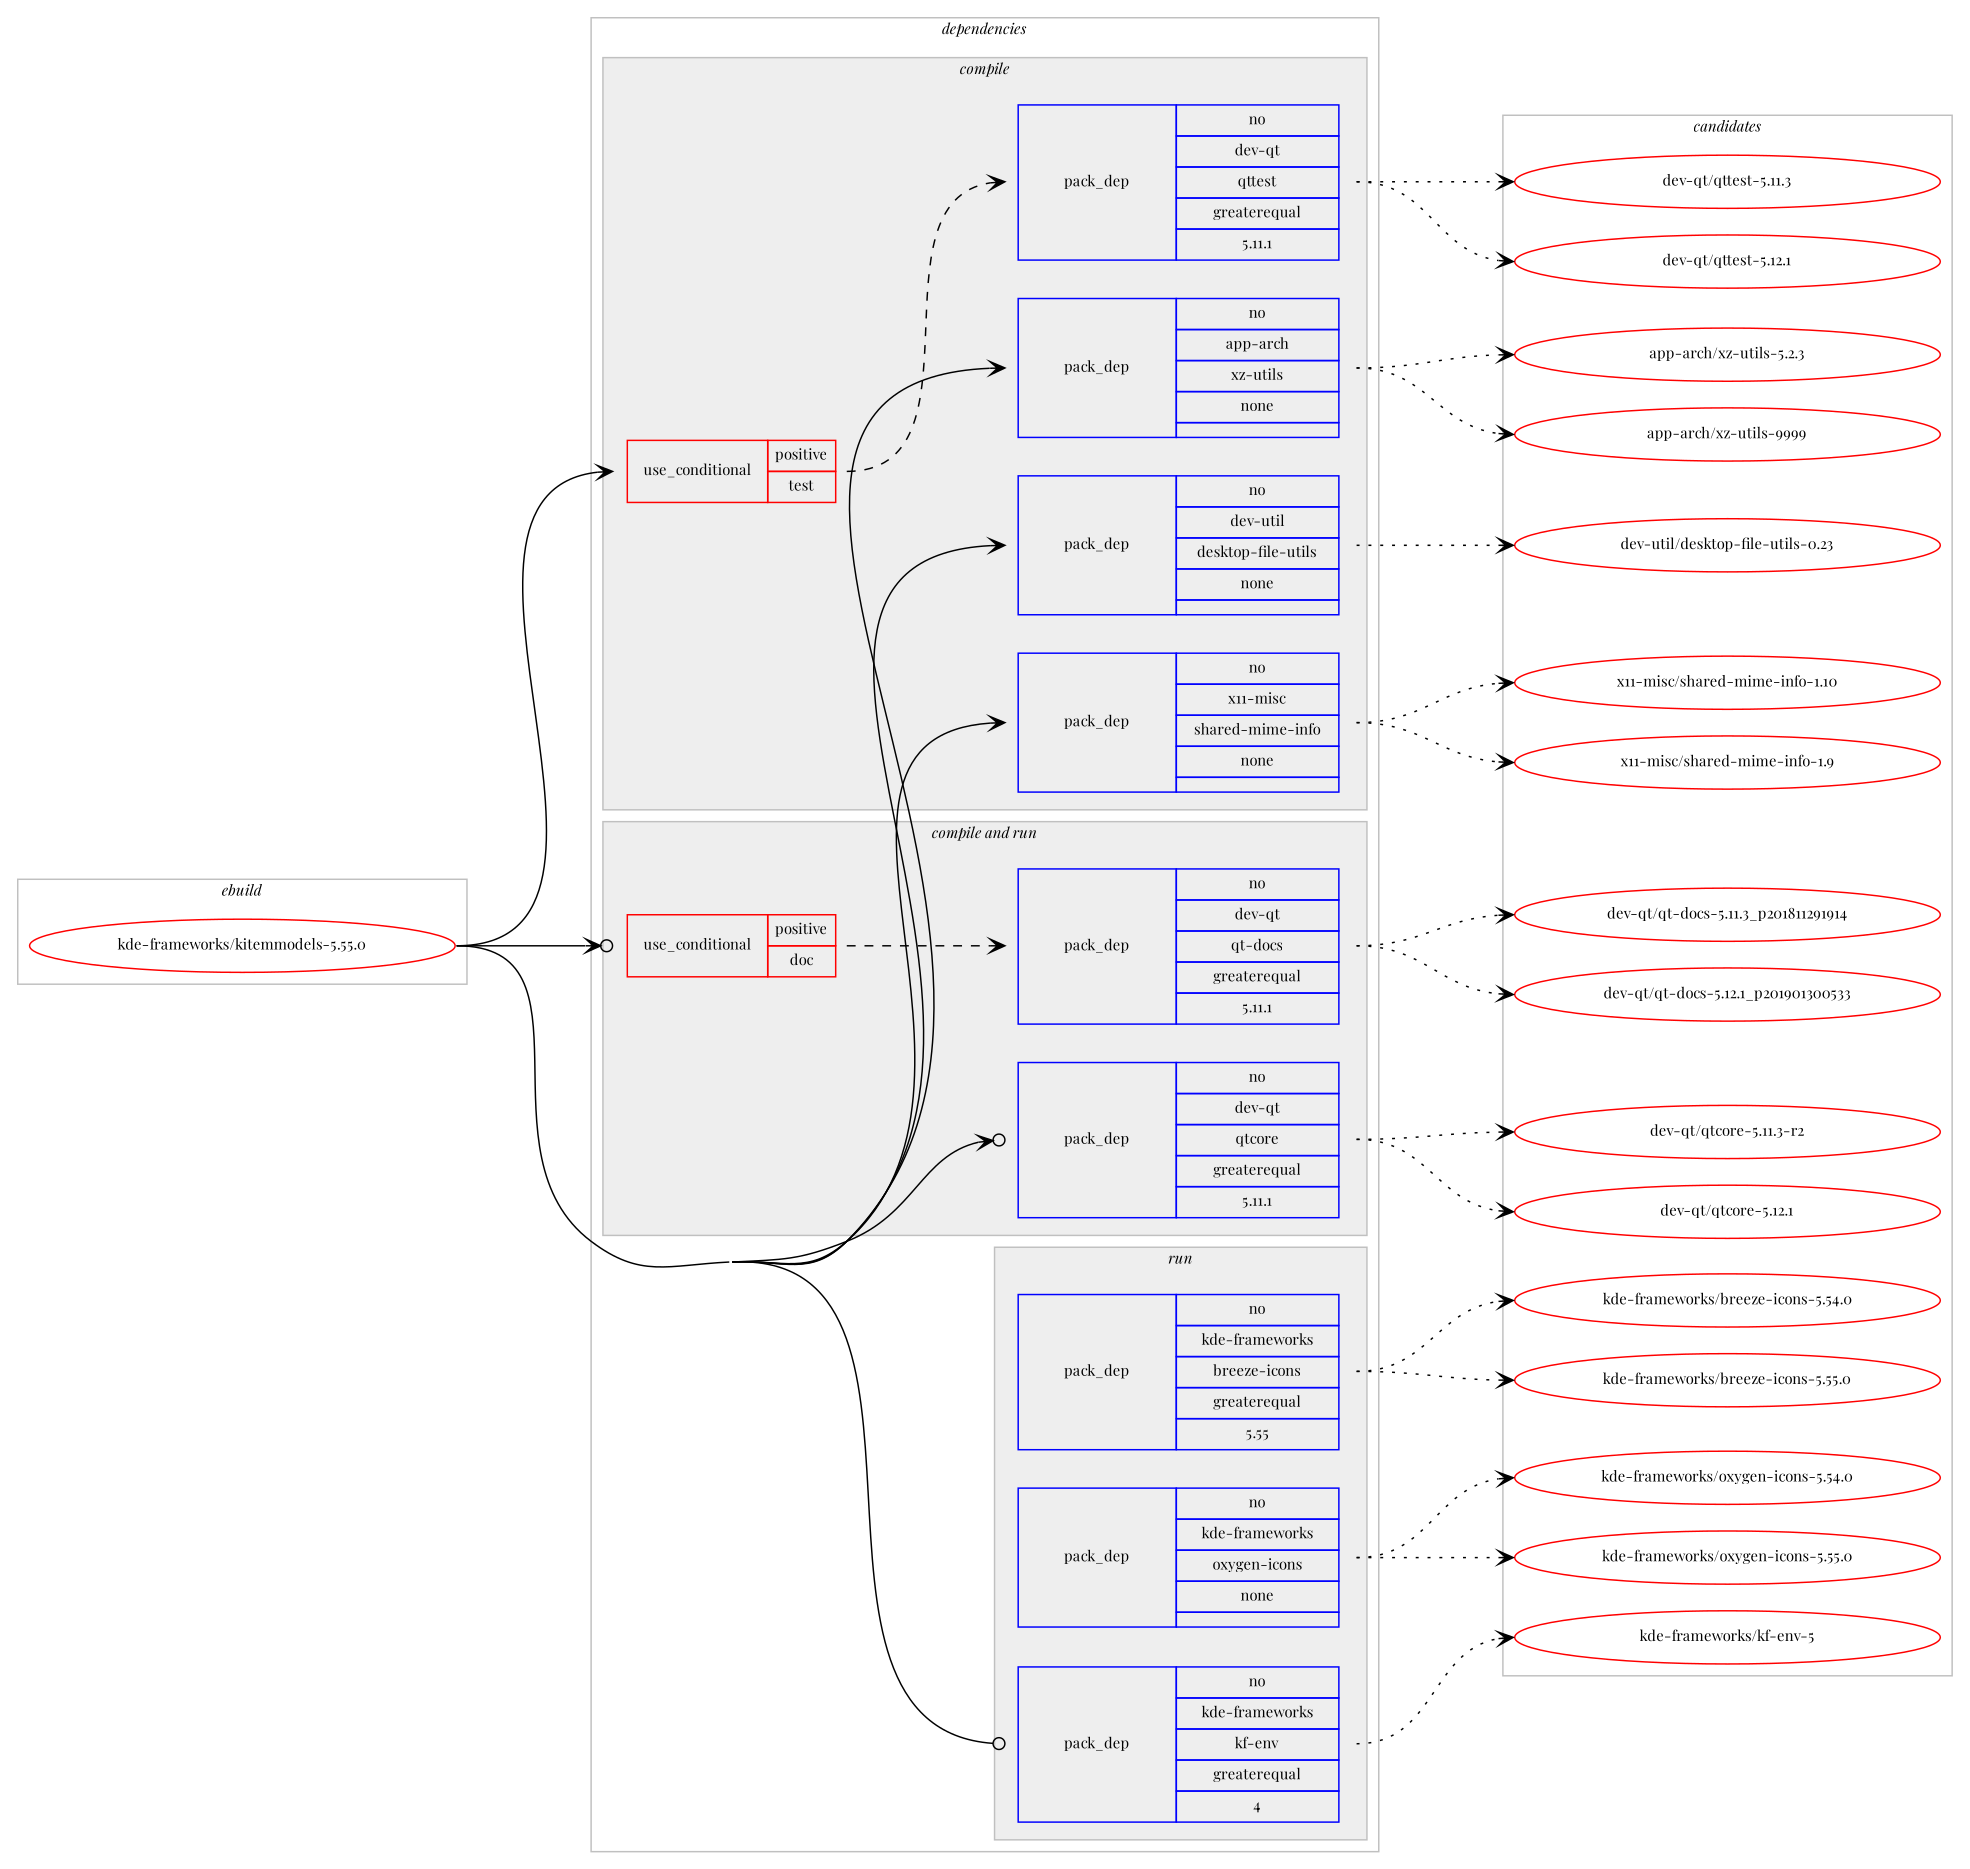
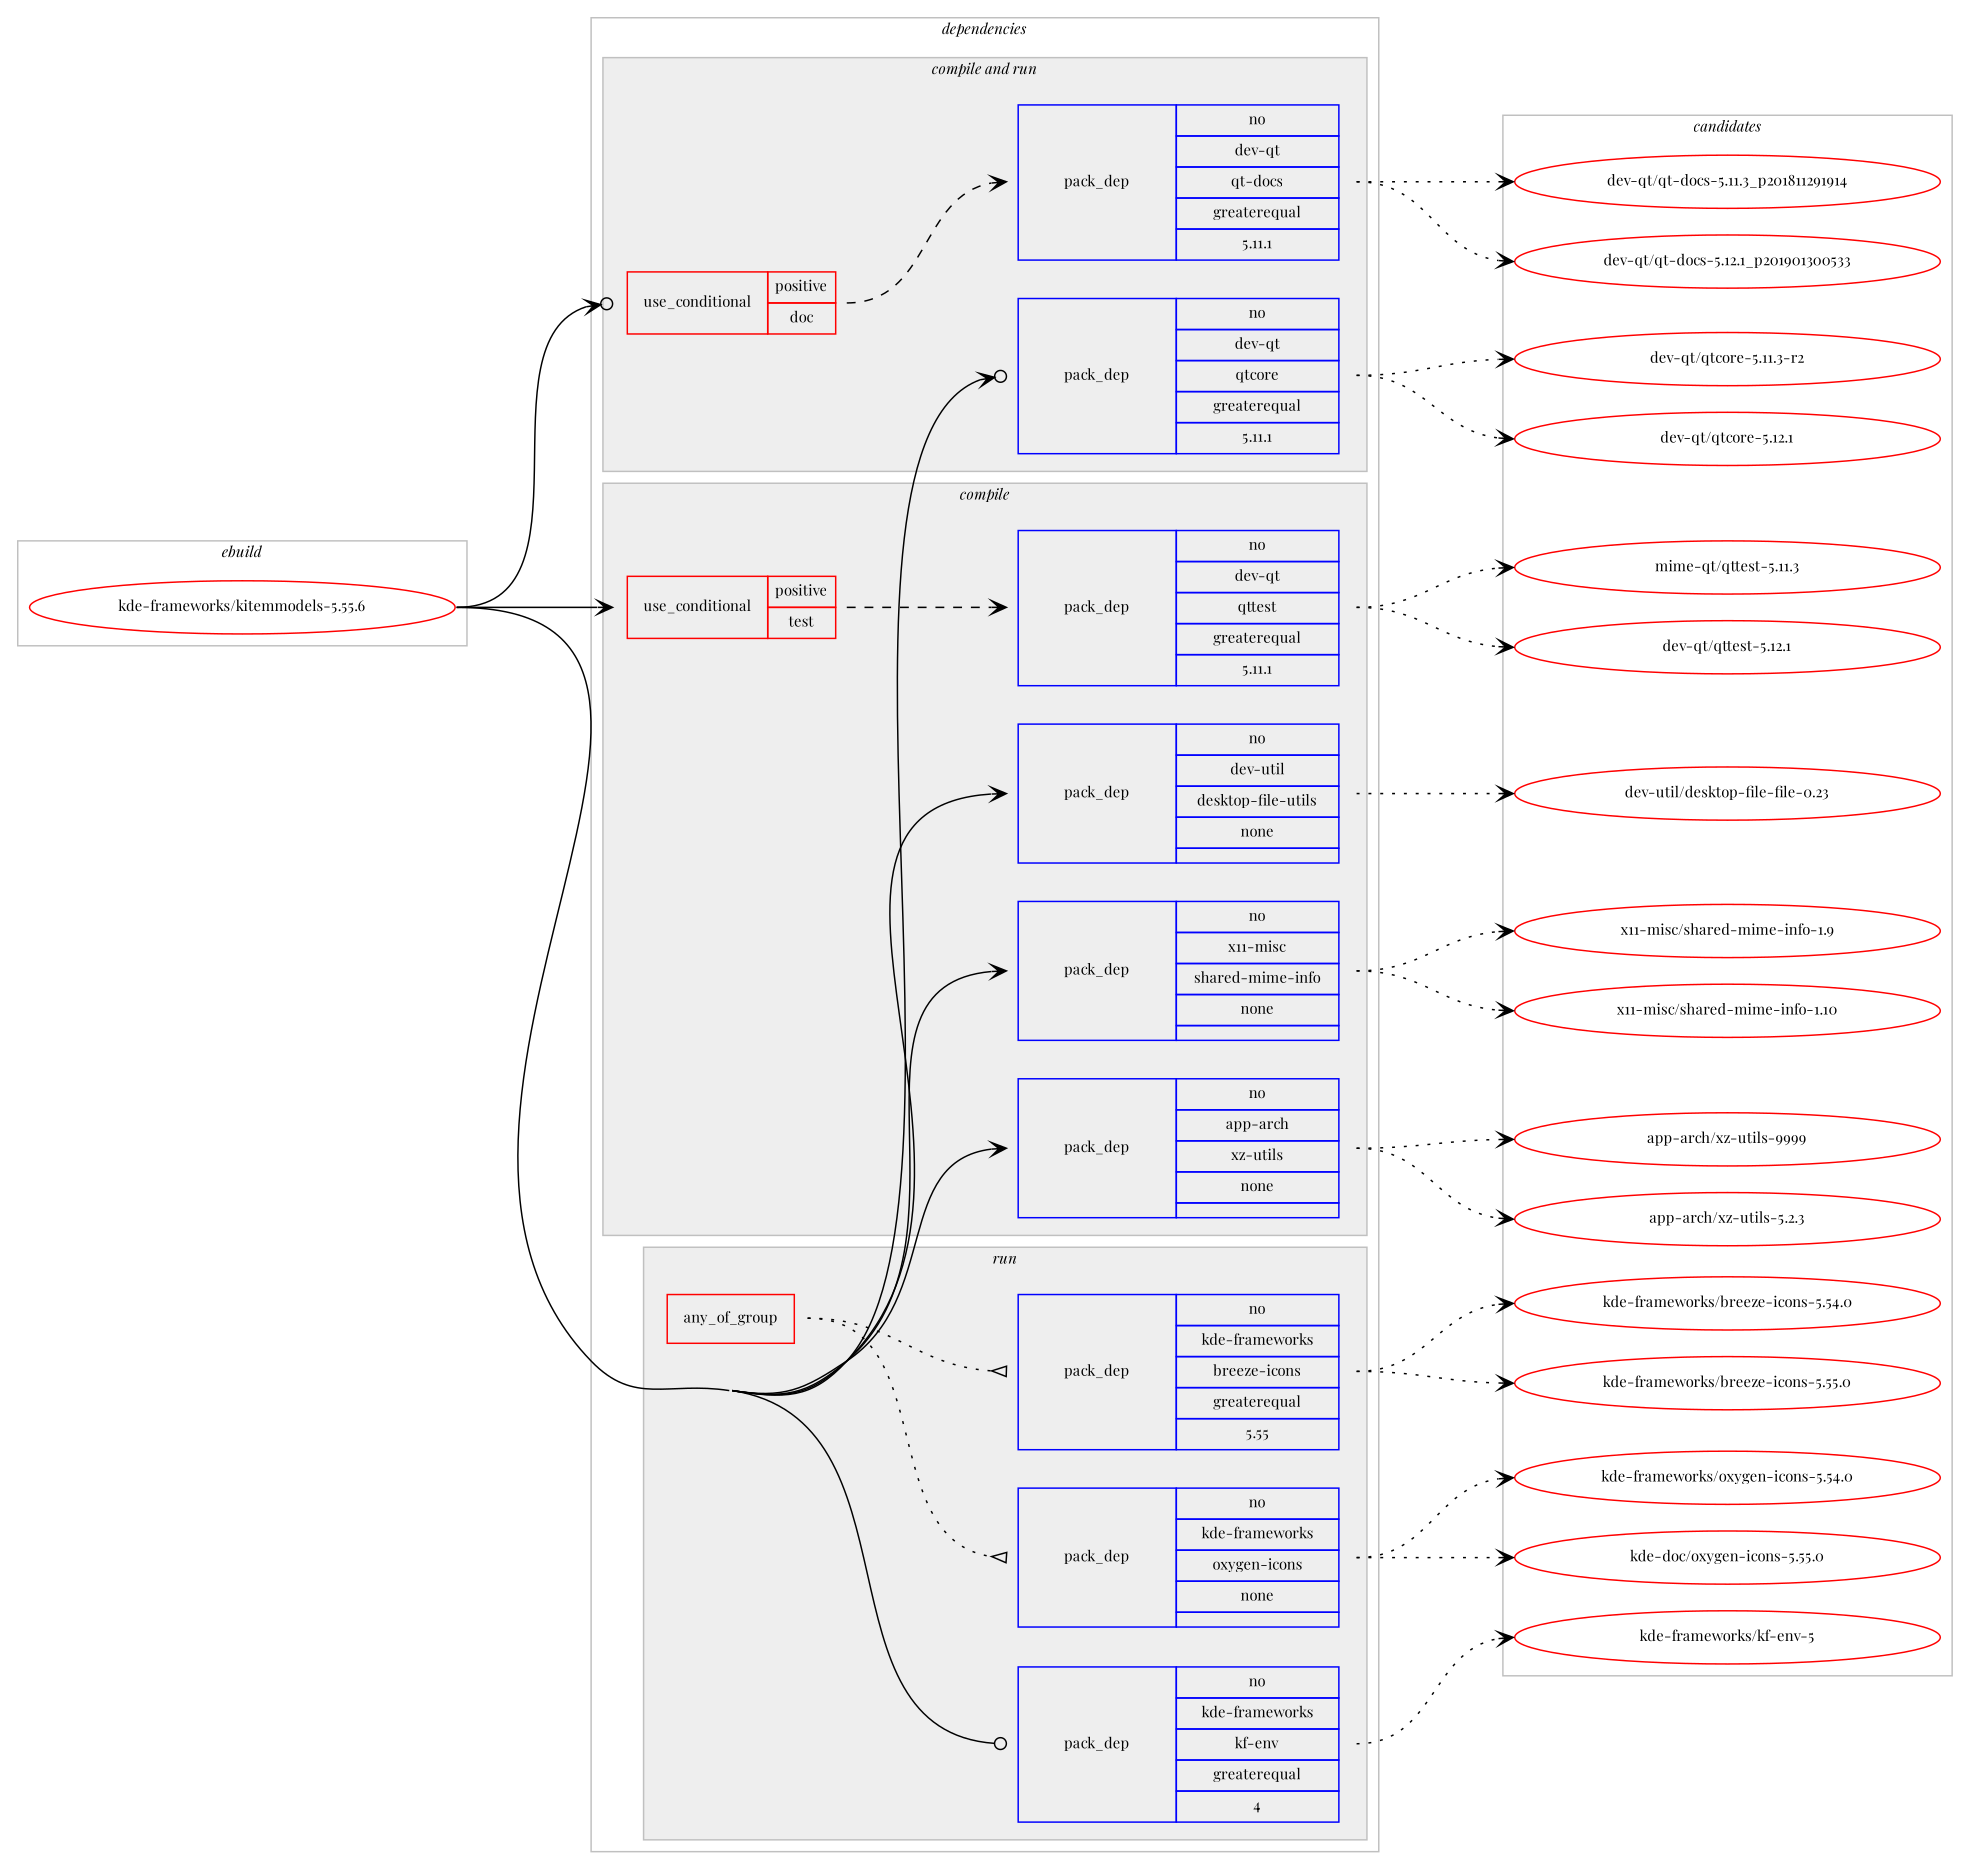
node "dev-qt/qttest-5.11.3": label "dev-qt/qttest-5.11.3" -> "mime-qt/qttest-5.11.3"
node "dev-util/desktop-file-utils-0.23": label "dev-util/desktop-file-utils-0.23" -> "dev-util/desktop-file-file-0.23"
node "kde-frameworks/kitemmodels-5.55.0": label "kde-frameworks/kitemmodels-5.55.0" -> "kde-frameworks/kitemmodels-5.55.6"
node "any_of_group": added
node "kde-frameworks/oxygen-icons-5.55.0": label "kde-frameworks/oxygen-icons-5.55.0" -> "kde-doc/oxygen-icons-5.55.0"
